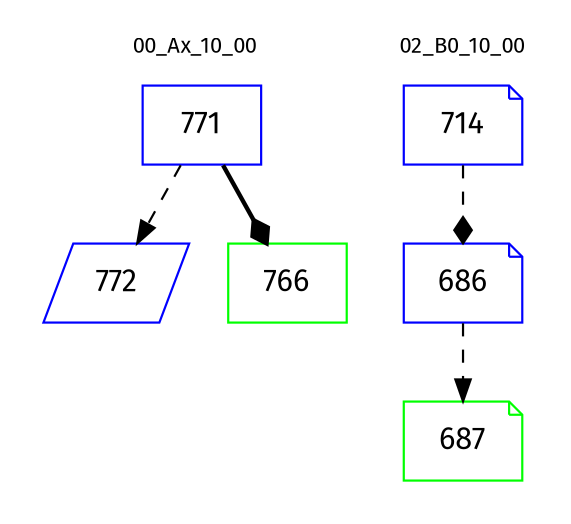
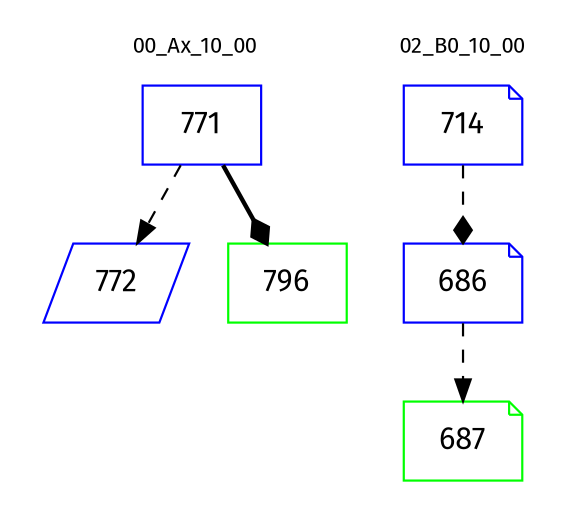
node "766": label "766" -> "796"
